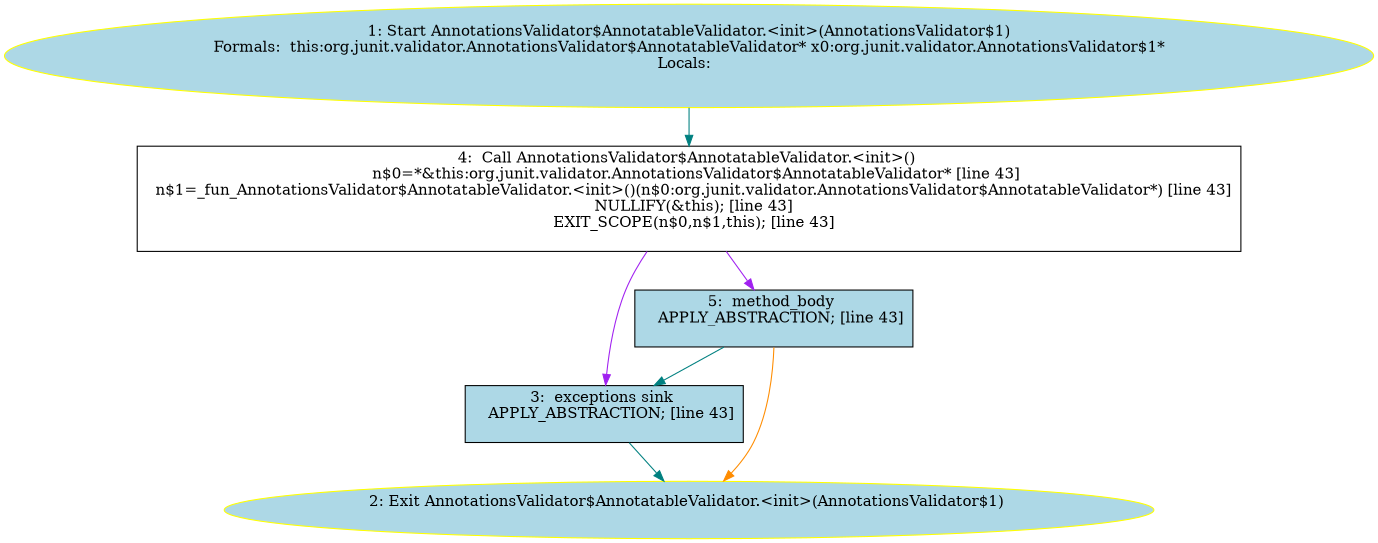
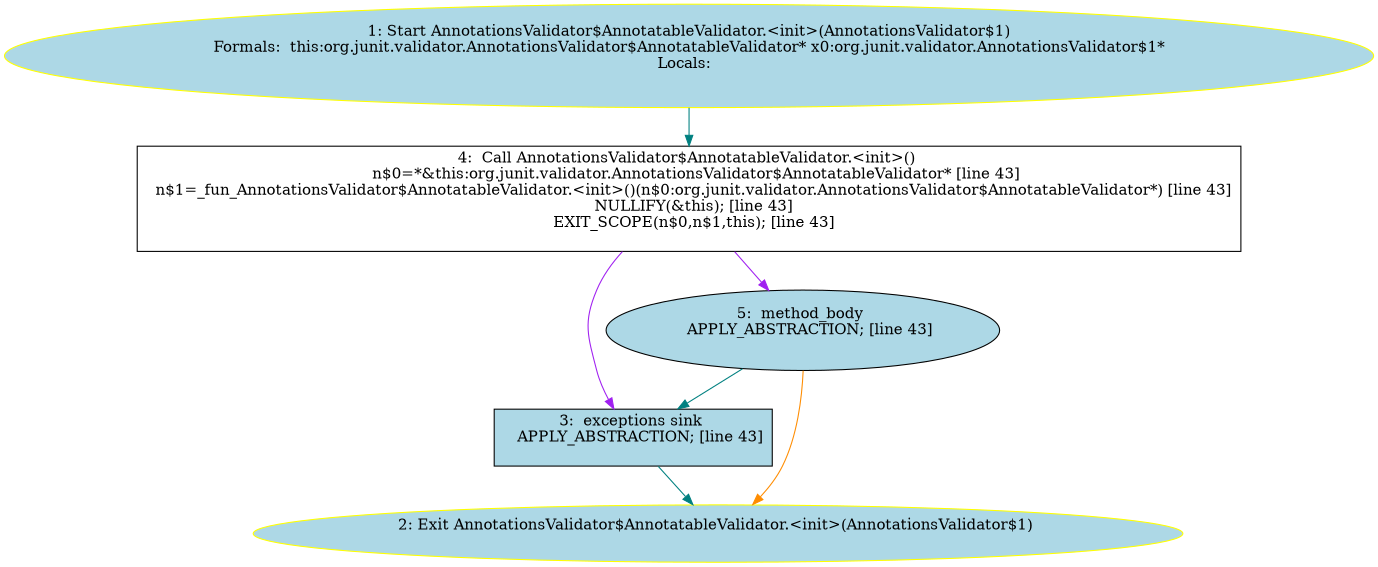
node "5:  method_body APPLY_ABSTRACTION; [line 43]": shape box -> ellipse
